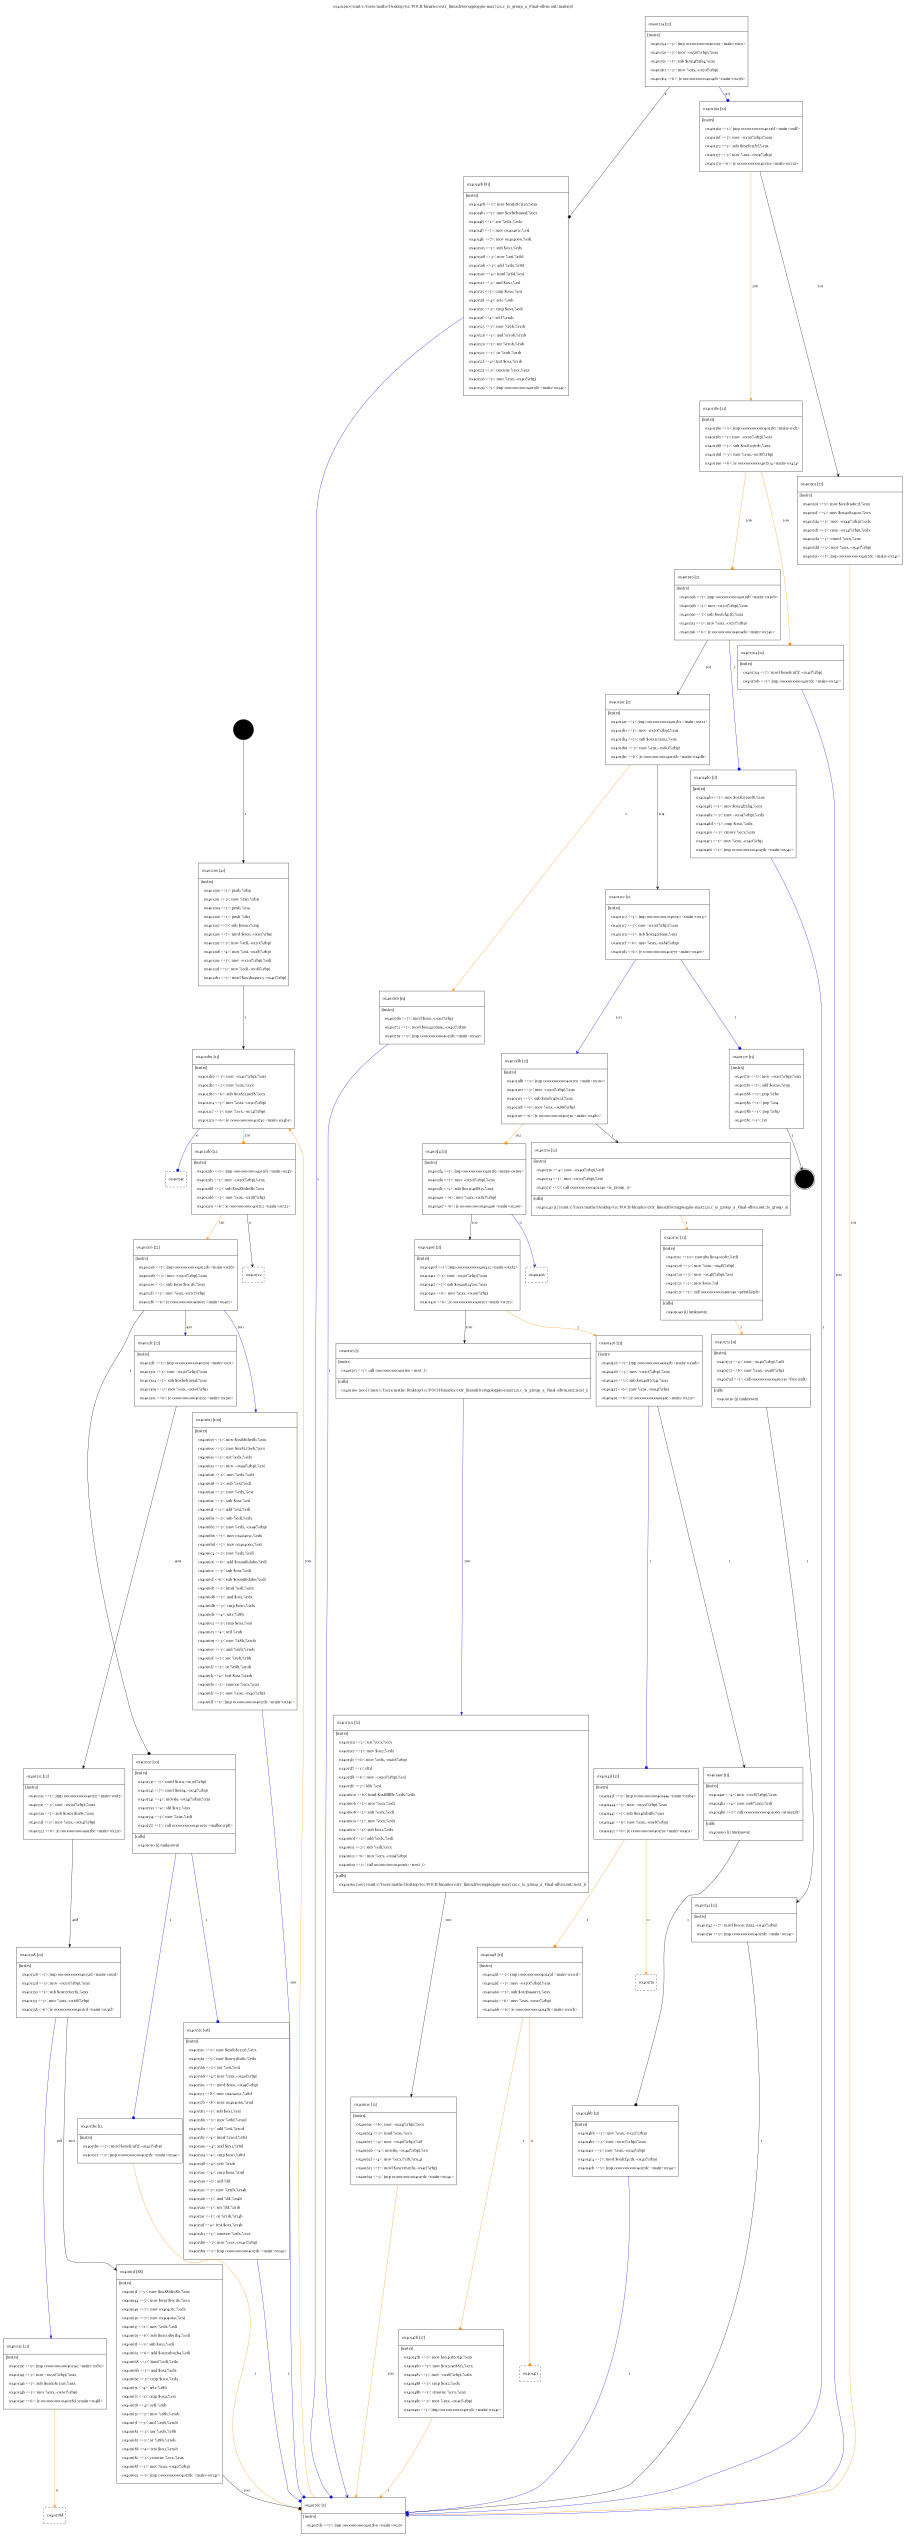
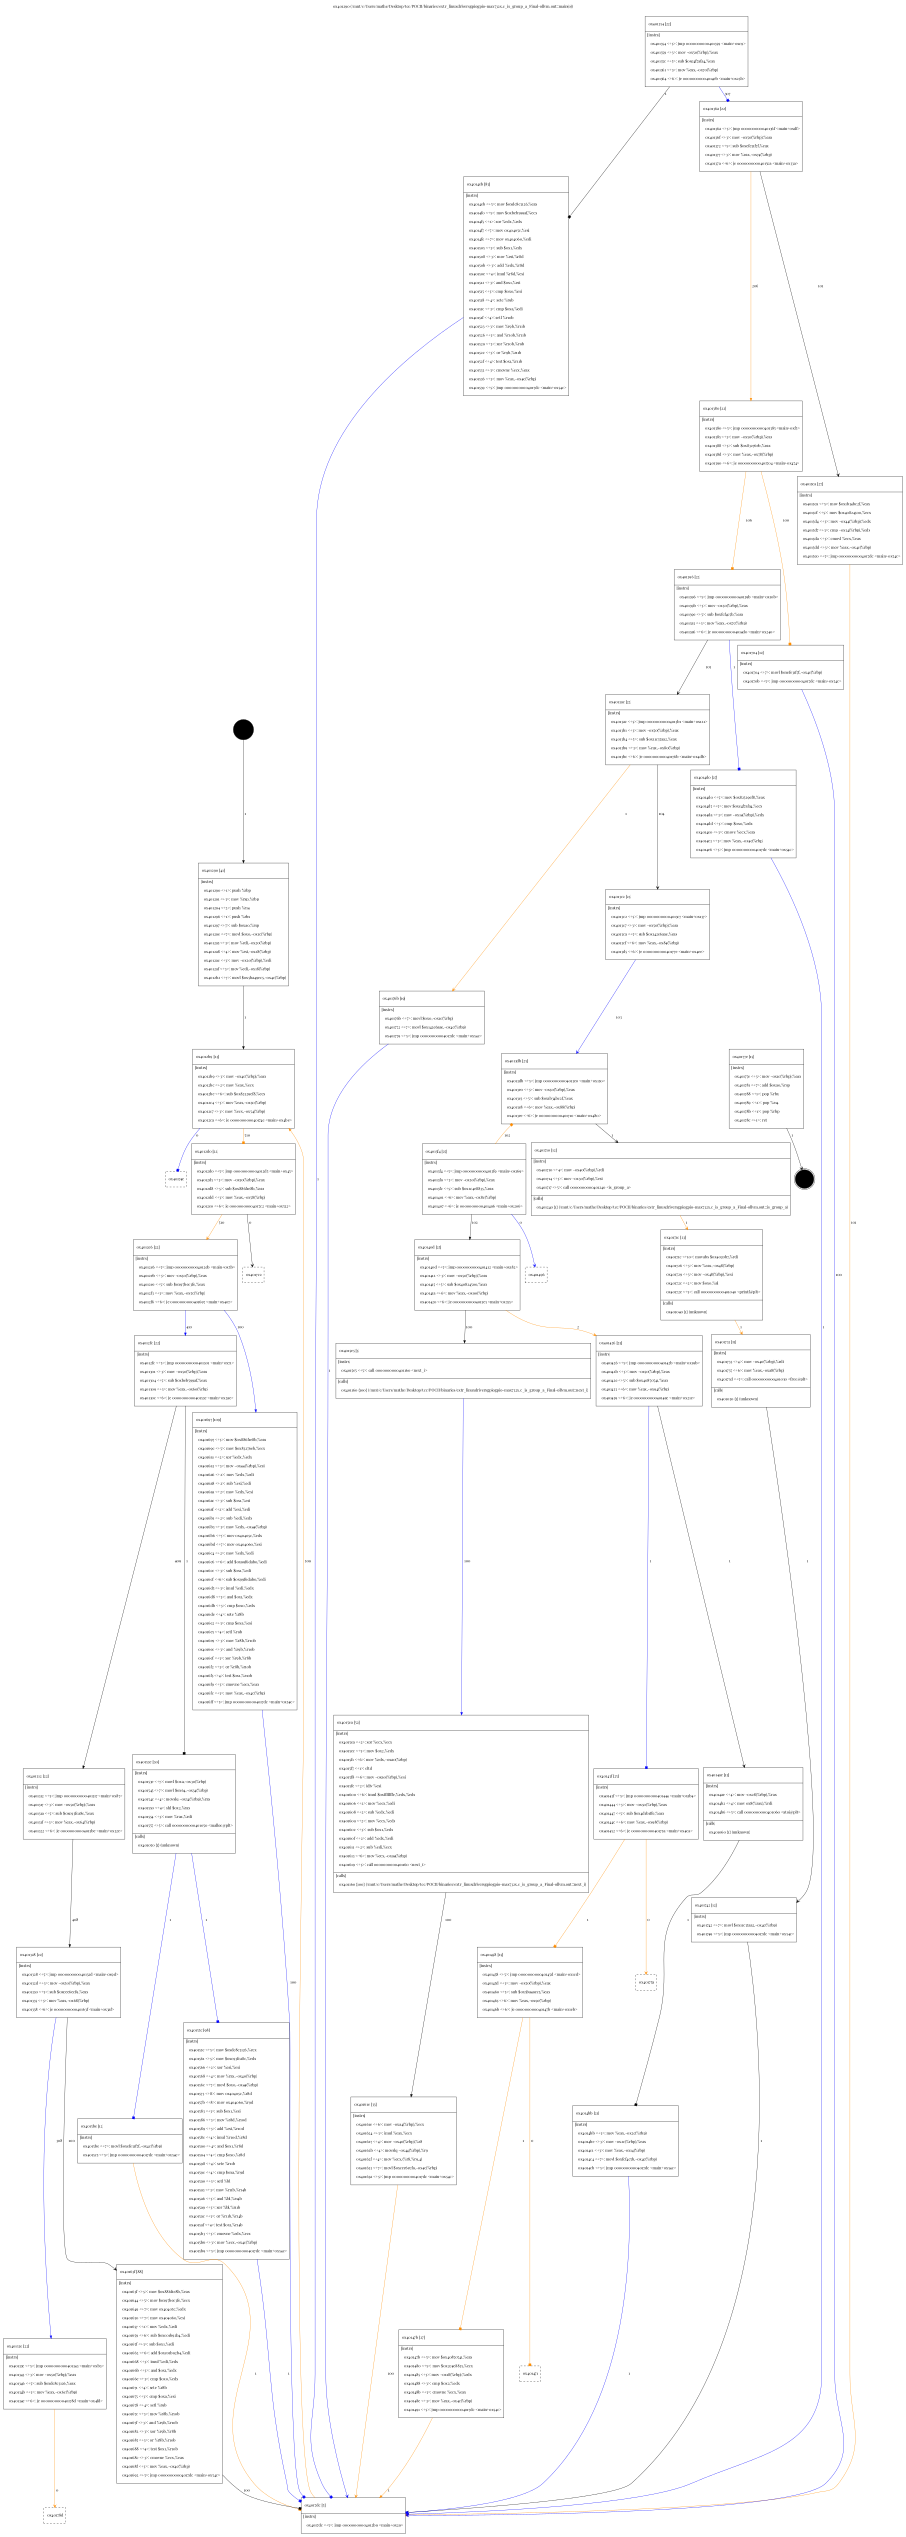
edge "0x4013c2 [25]" -> "0x40177e [15]": removed, label "1"
edge "0x4013db [25]" -> "0x4013f4 [25]": reversed
edge "0x4012e6 [22]" -> "0x40153e [30]": now "0x4012fc [22]" -> "0x40153e [30]"
